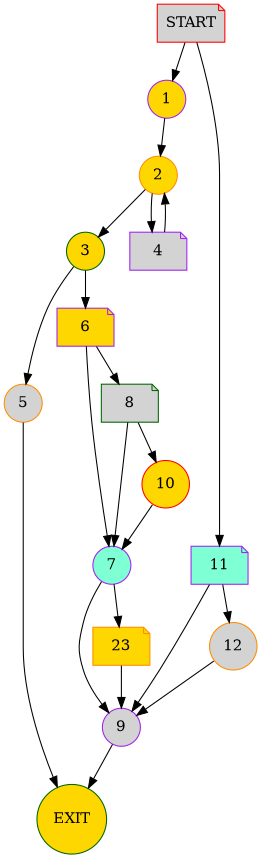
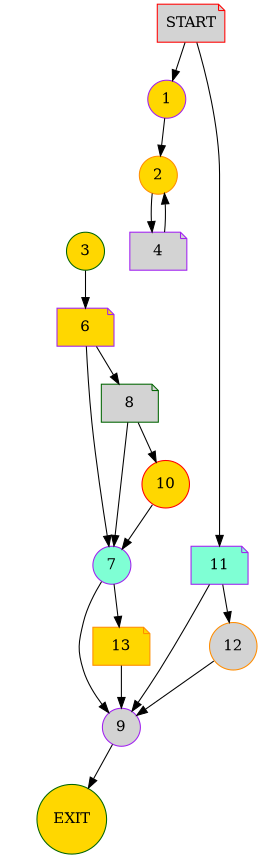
edge "2" -> "3": removed
node "5": removed
node "23": label "23" -> "13"
